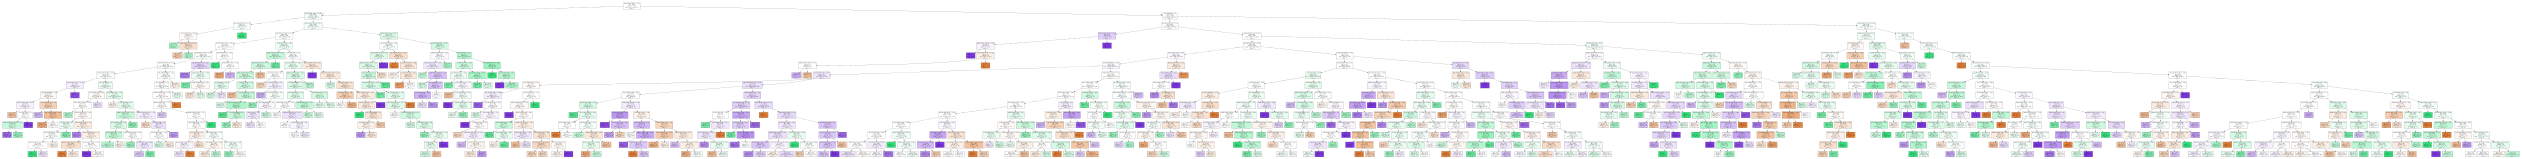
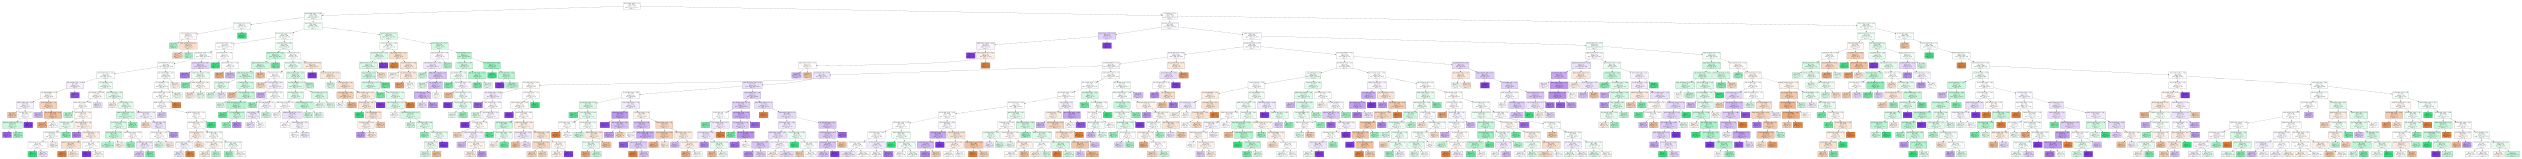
node "gini = 0.58 samples = 10 value = [5, 4, 1] class = 1": fillcolor #fbeade -> #b78ef0
